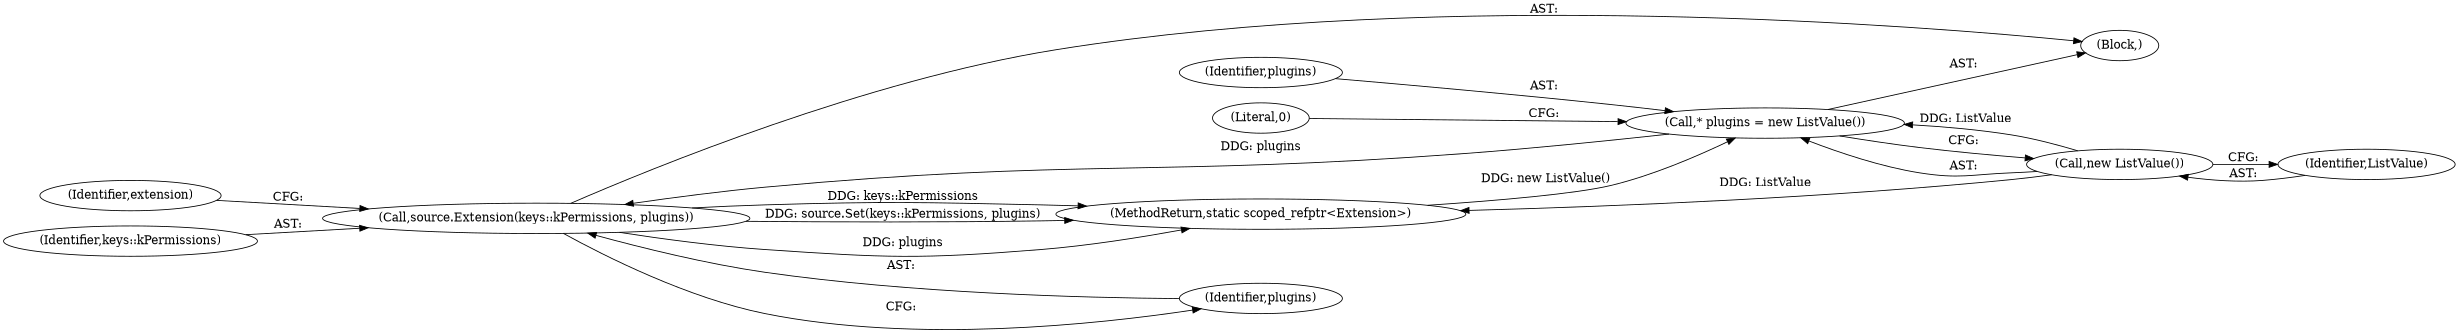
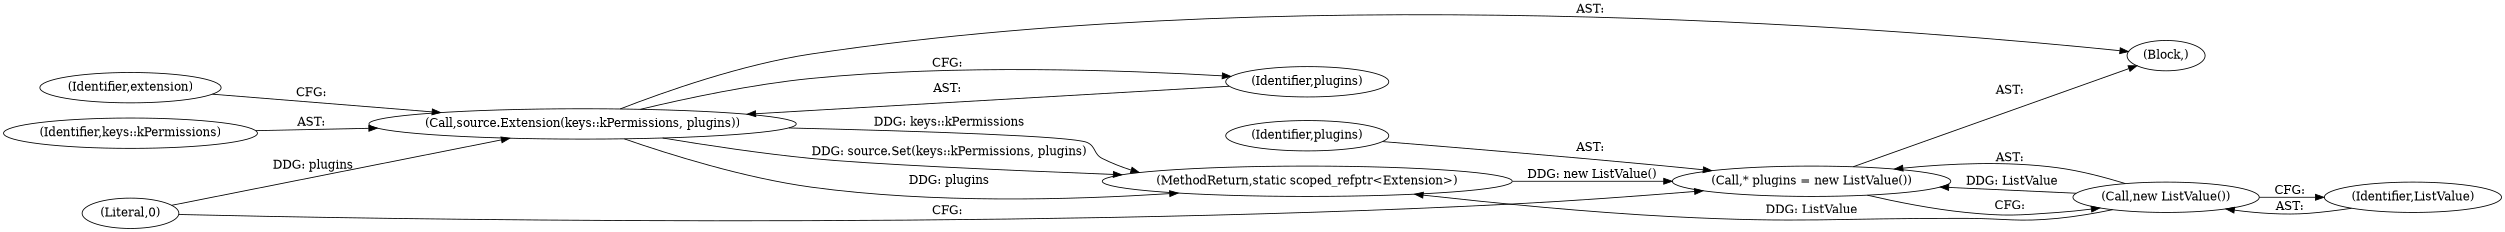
edge "(Call,* plugins = new ListValue())" -> "(Call,source.Extension(keys::kPermissions, plugins))": now "(Literal,0)" -> "(Call,source.Extension(keys::kPermissions, plugins))"
